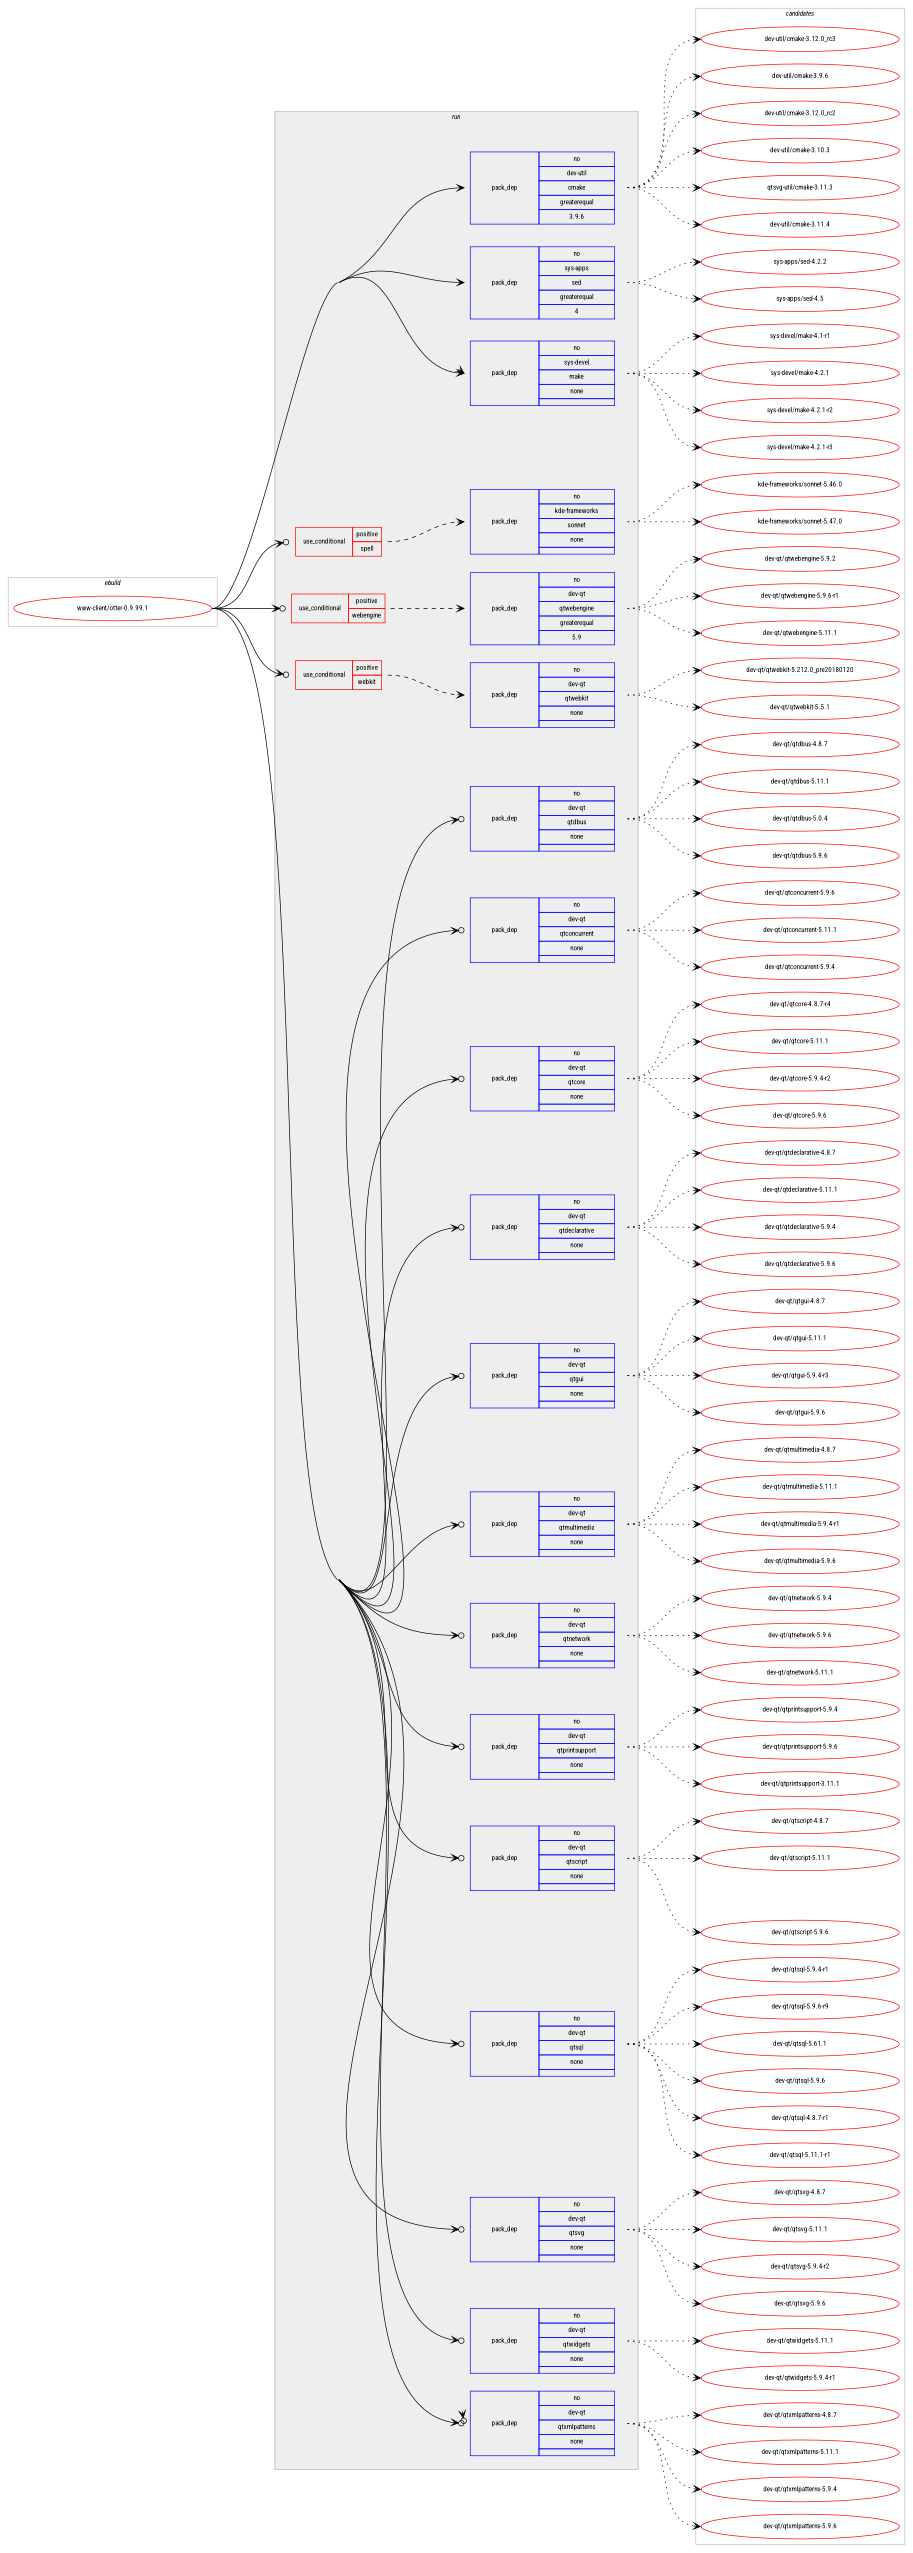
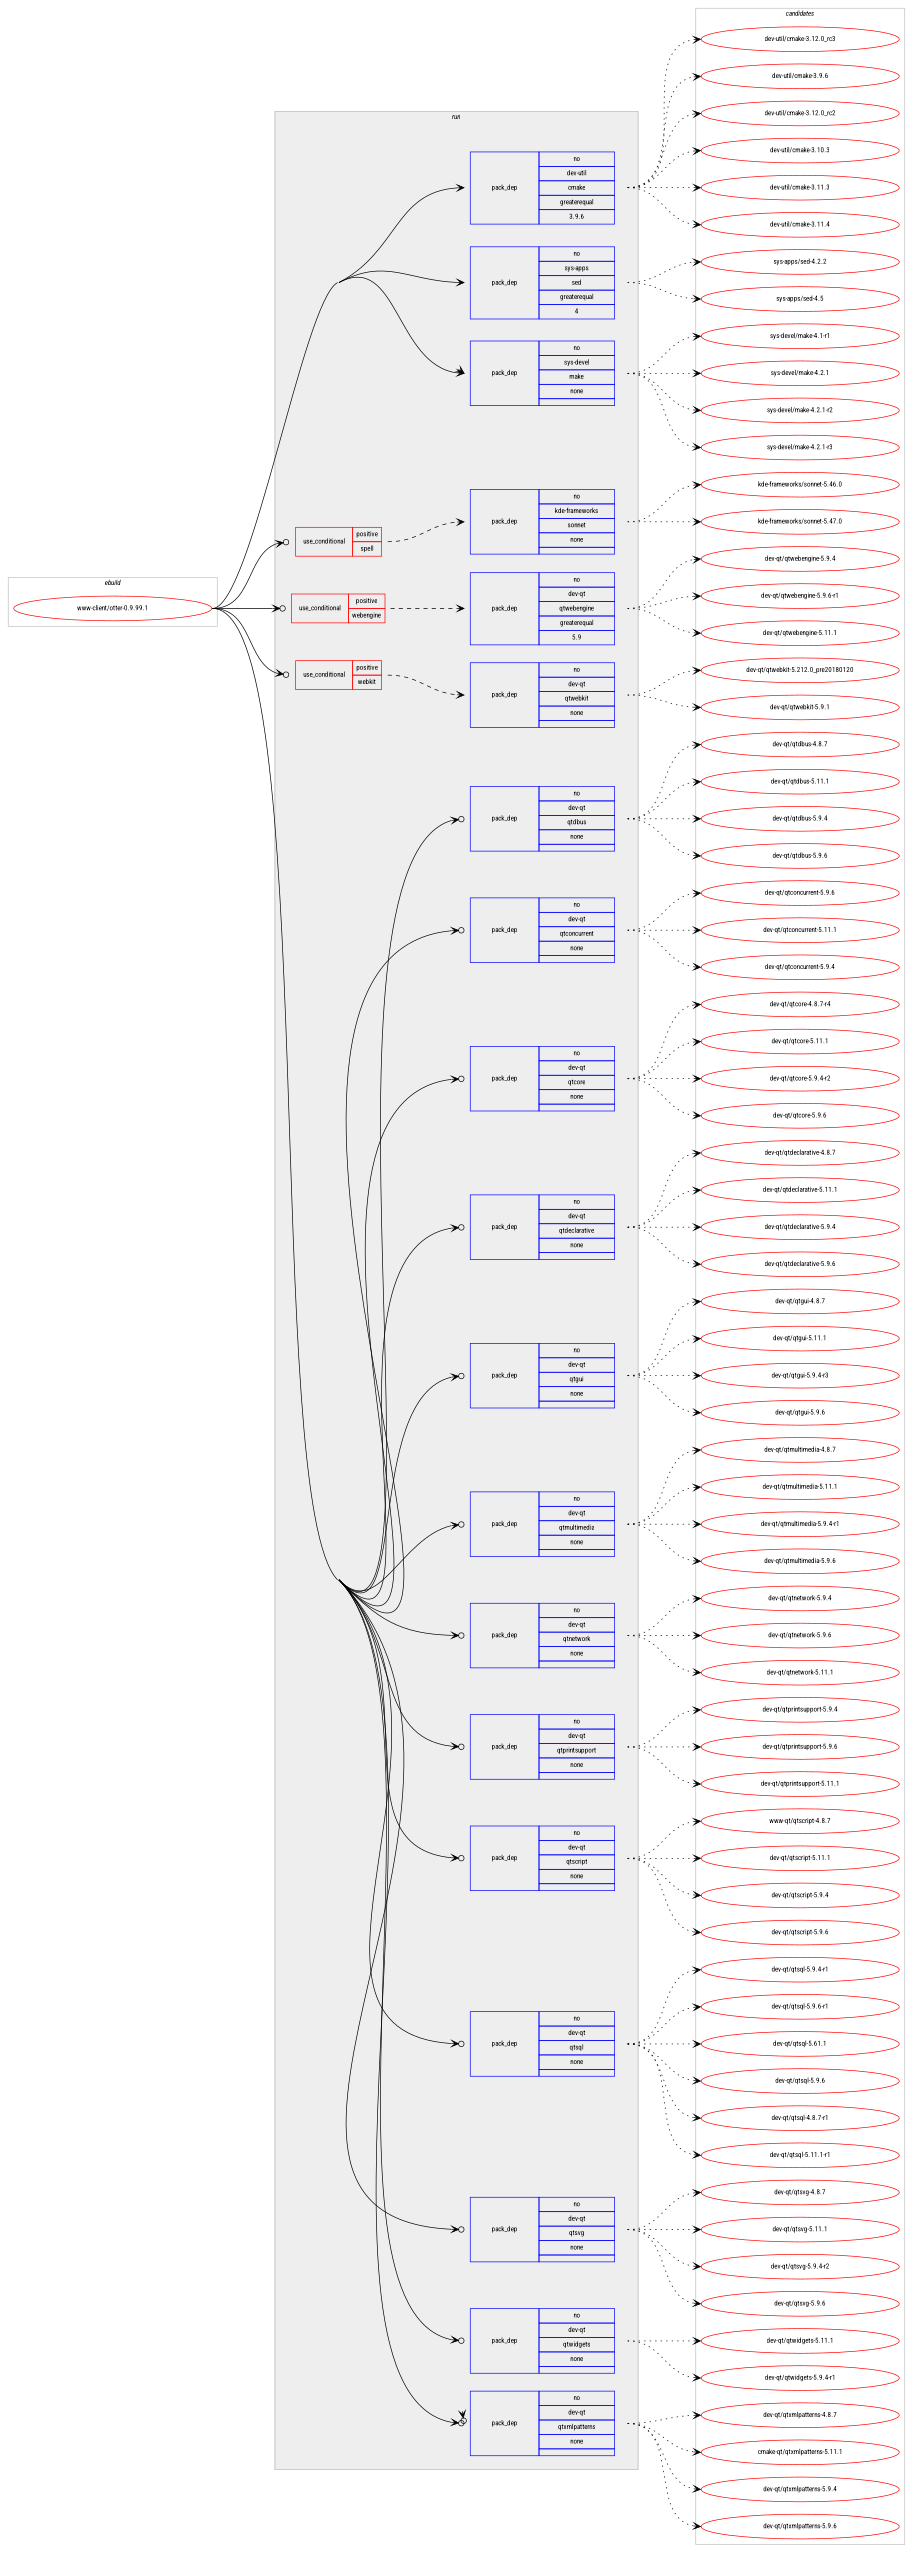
node "qtsvg-util/cmake-3.11.3": label "qtsvg-util/cmake-3.11.3" -> "dev-util/cmake-3.11.3"
node "dev-qt/qtwebengine-5.9.2": label "dev-qt/qtwebengine-5.9.2" -> "dev-qt/qtwebengine-5.9.4"
node "dev-qt/qtwebkit-5.5.1": label "dev-qt/qtwebkit-5.5.1" -> "dev-qt/qtwebkit-5.9.1"
node "dev-qt/qtdbus-5.0.4": label "dev-qt/qtdbus-5.0.4" -> "dev-qt/qtdbus-5.9.4"
node "dev-qt/qtprintsupport-3.11.1": label "dev-qt/qtprintsupport-3.11.1" -> "dev-qt/qtprintsupport-5.11.1"
node "dev-qt/qtscript-4.8.7": label "dev-qt/qtscript-4.8.7" -> "www-qt/qtscript-4.8.7"
node "dev-qt/qtscript-5.9.4": added
node "dev-qt/qtsql-5.9.6-r9": label "dev-qt/qtsql-5.9.6-r9" -> "dev-qt/qtsql-5.9.6-r1"
node "dev-qt/qtxmlpatterns-5.11.1": label "dev-qt/qtxmlpatterns-5.11.1" -> "cmake-qt/qtxmlpatterns-5.11.1"
